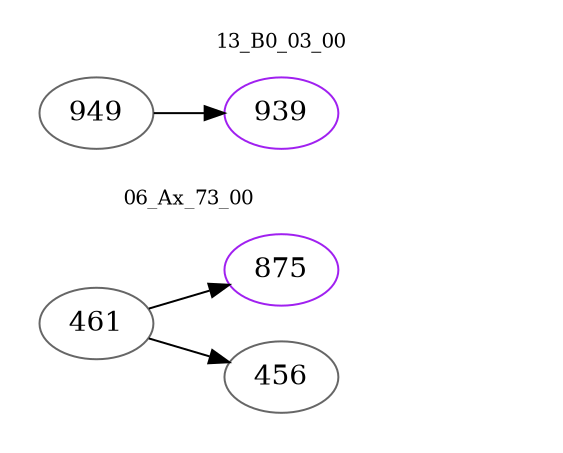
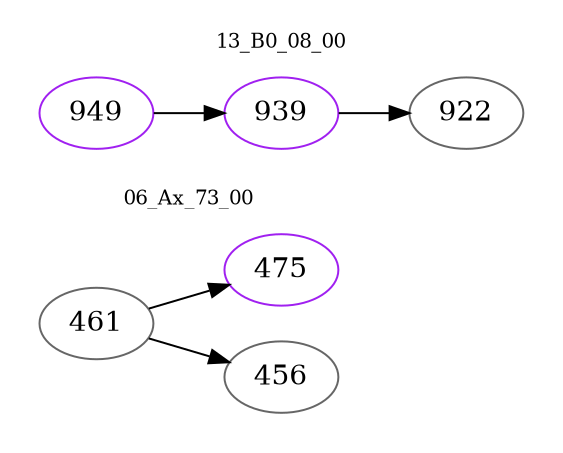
cluster "13_B0_03_00": label "13_B0_03_00" -> "13_B0_08_00"
node "949": color gray40 -> purple
node "922": added
node "875": label "875" -> "475"
